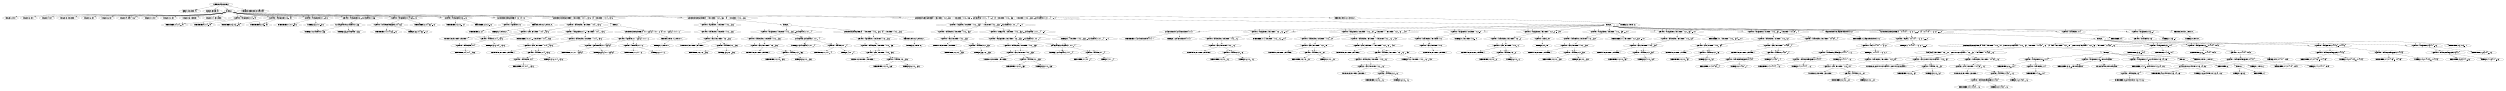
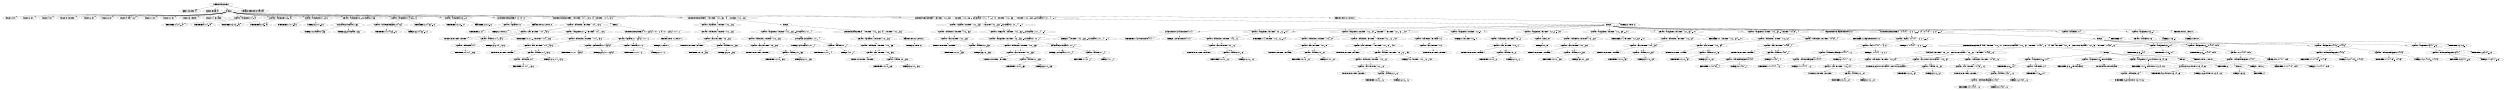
node "(Curl_logicalNot,Curl_ccalloc(1, 336))": label "(Curl_logicalNot,Curl_ccalloc(1, 336))" -> "(Curl_ccalloc,Curl_ccalloc(1, 336))"
